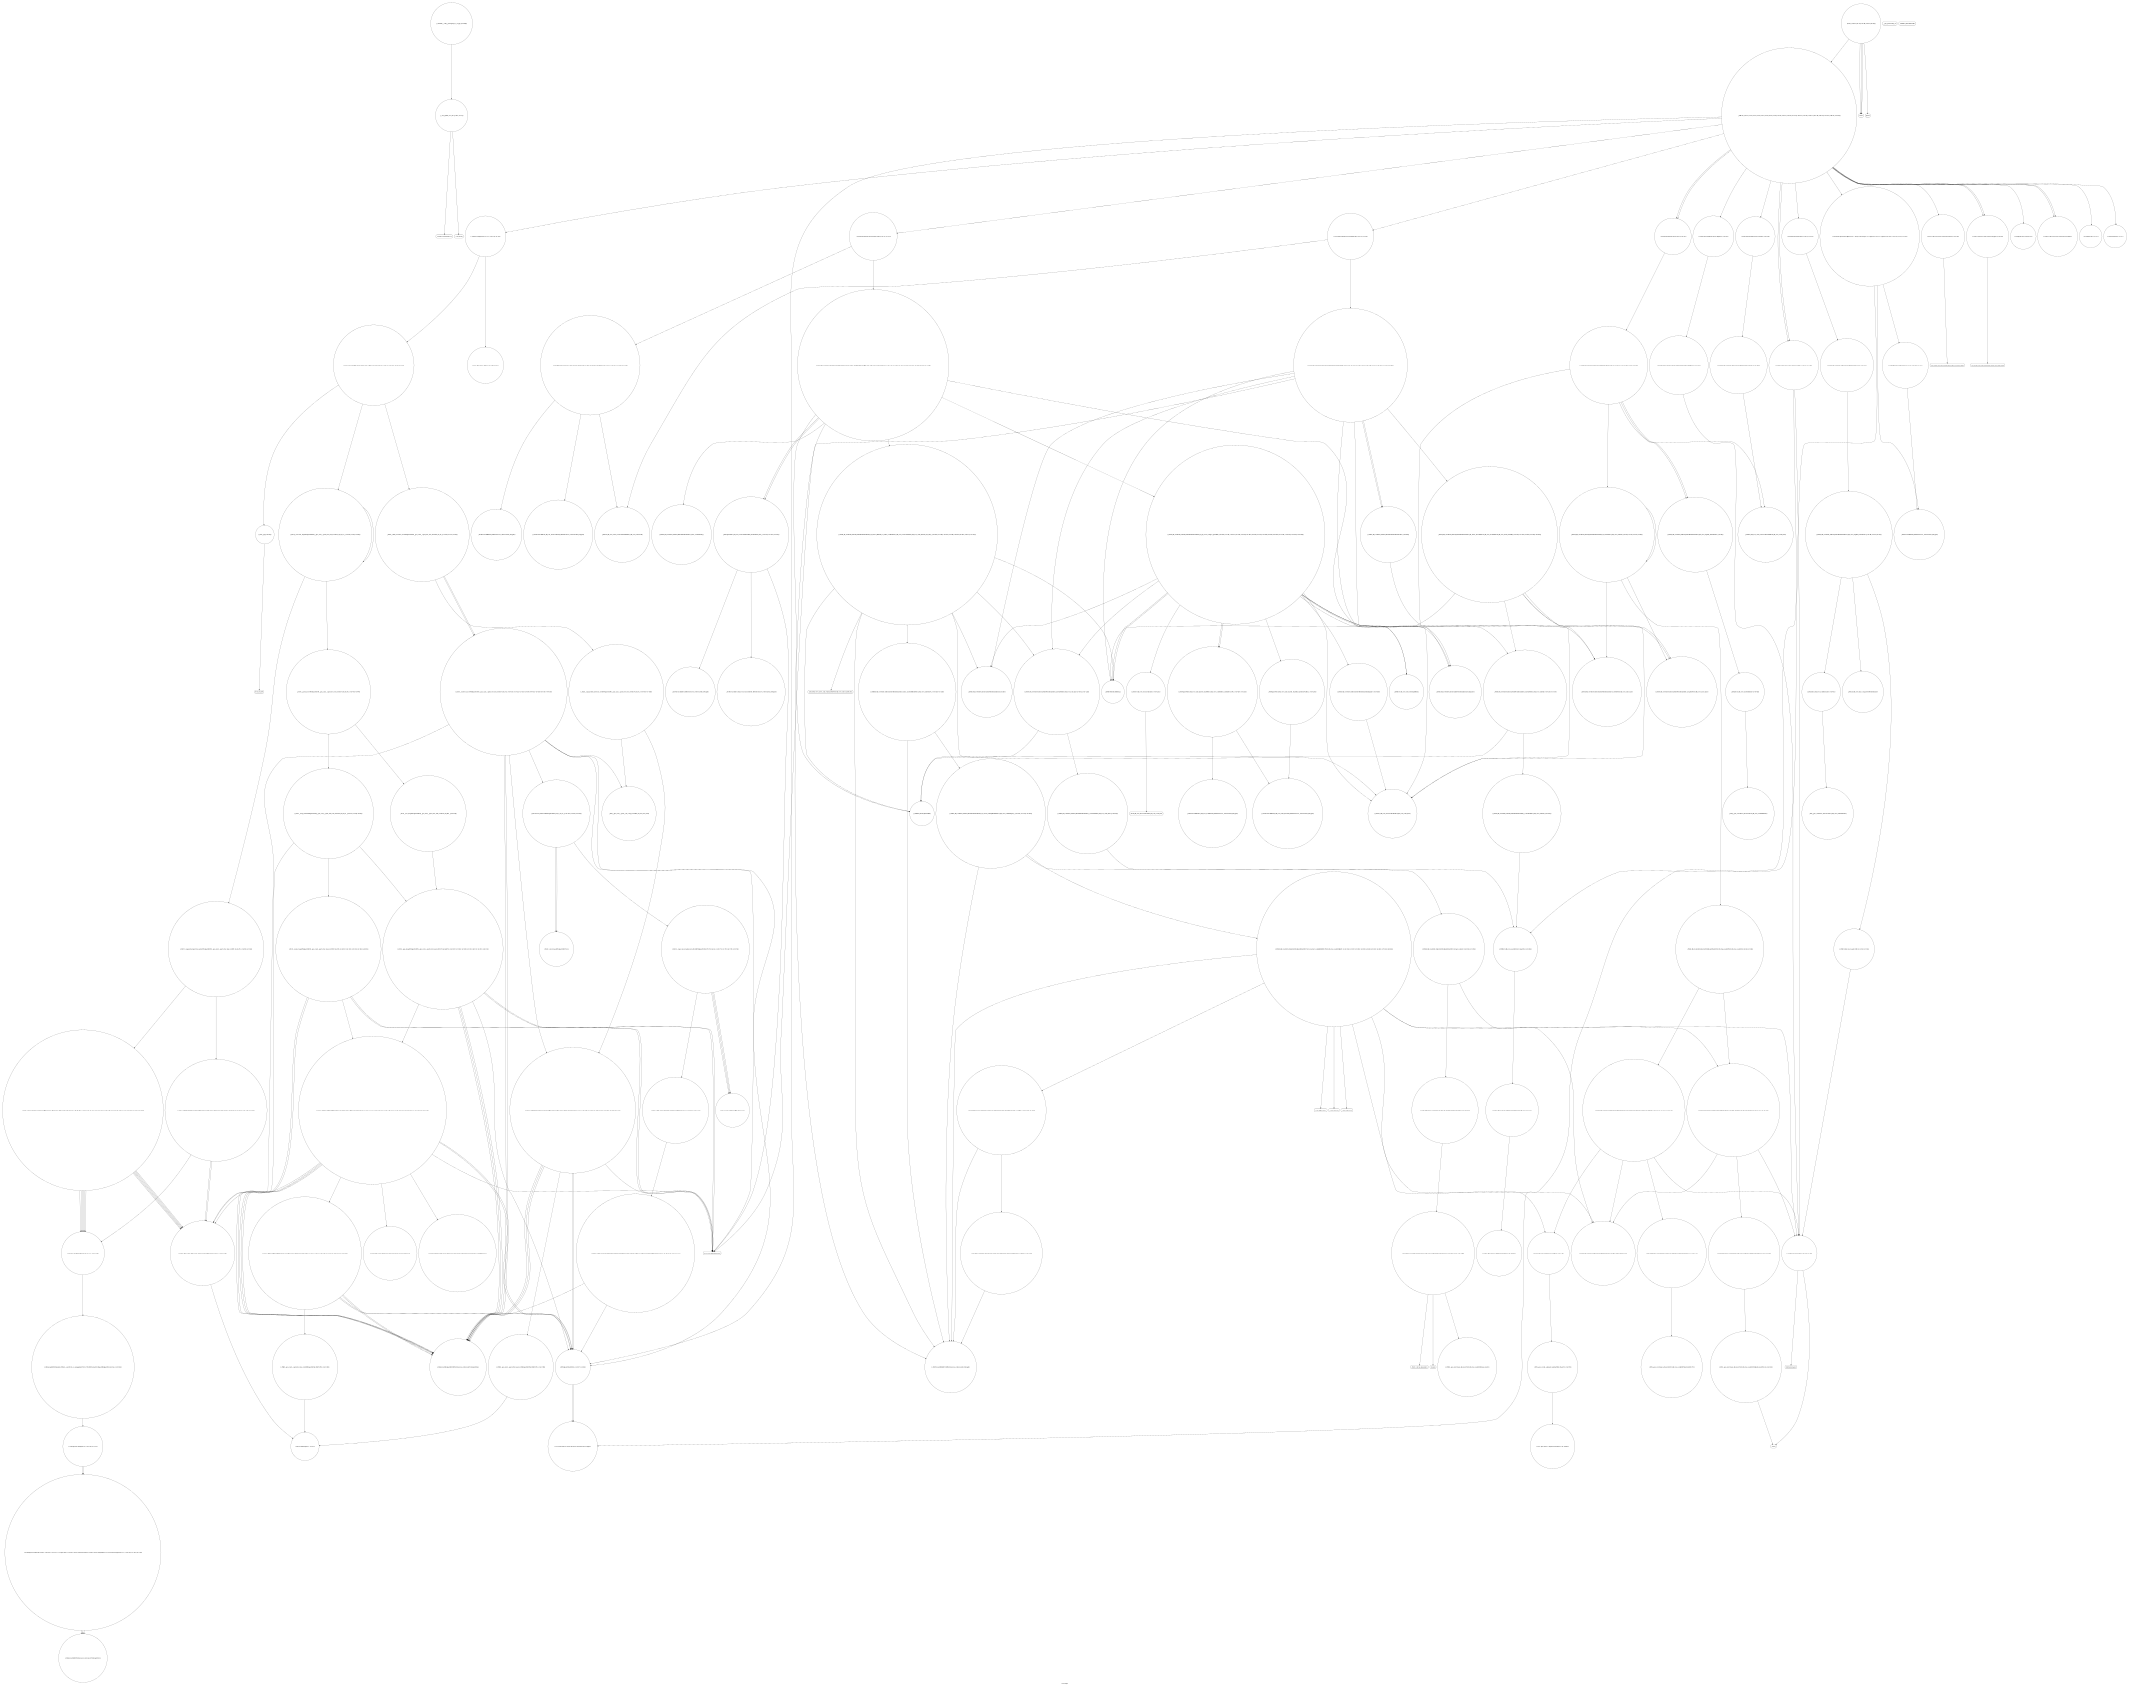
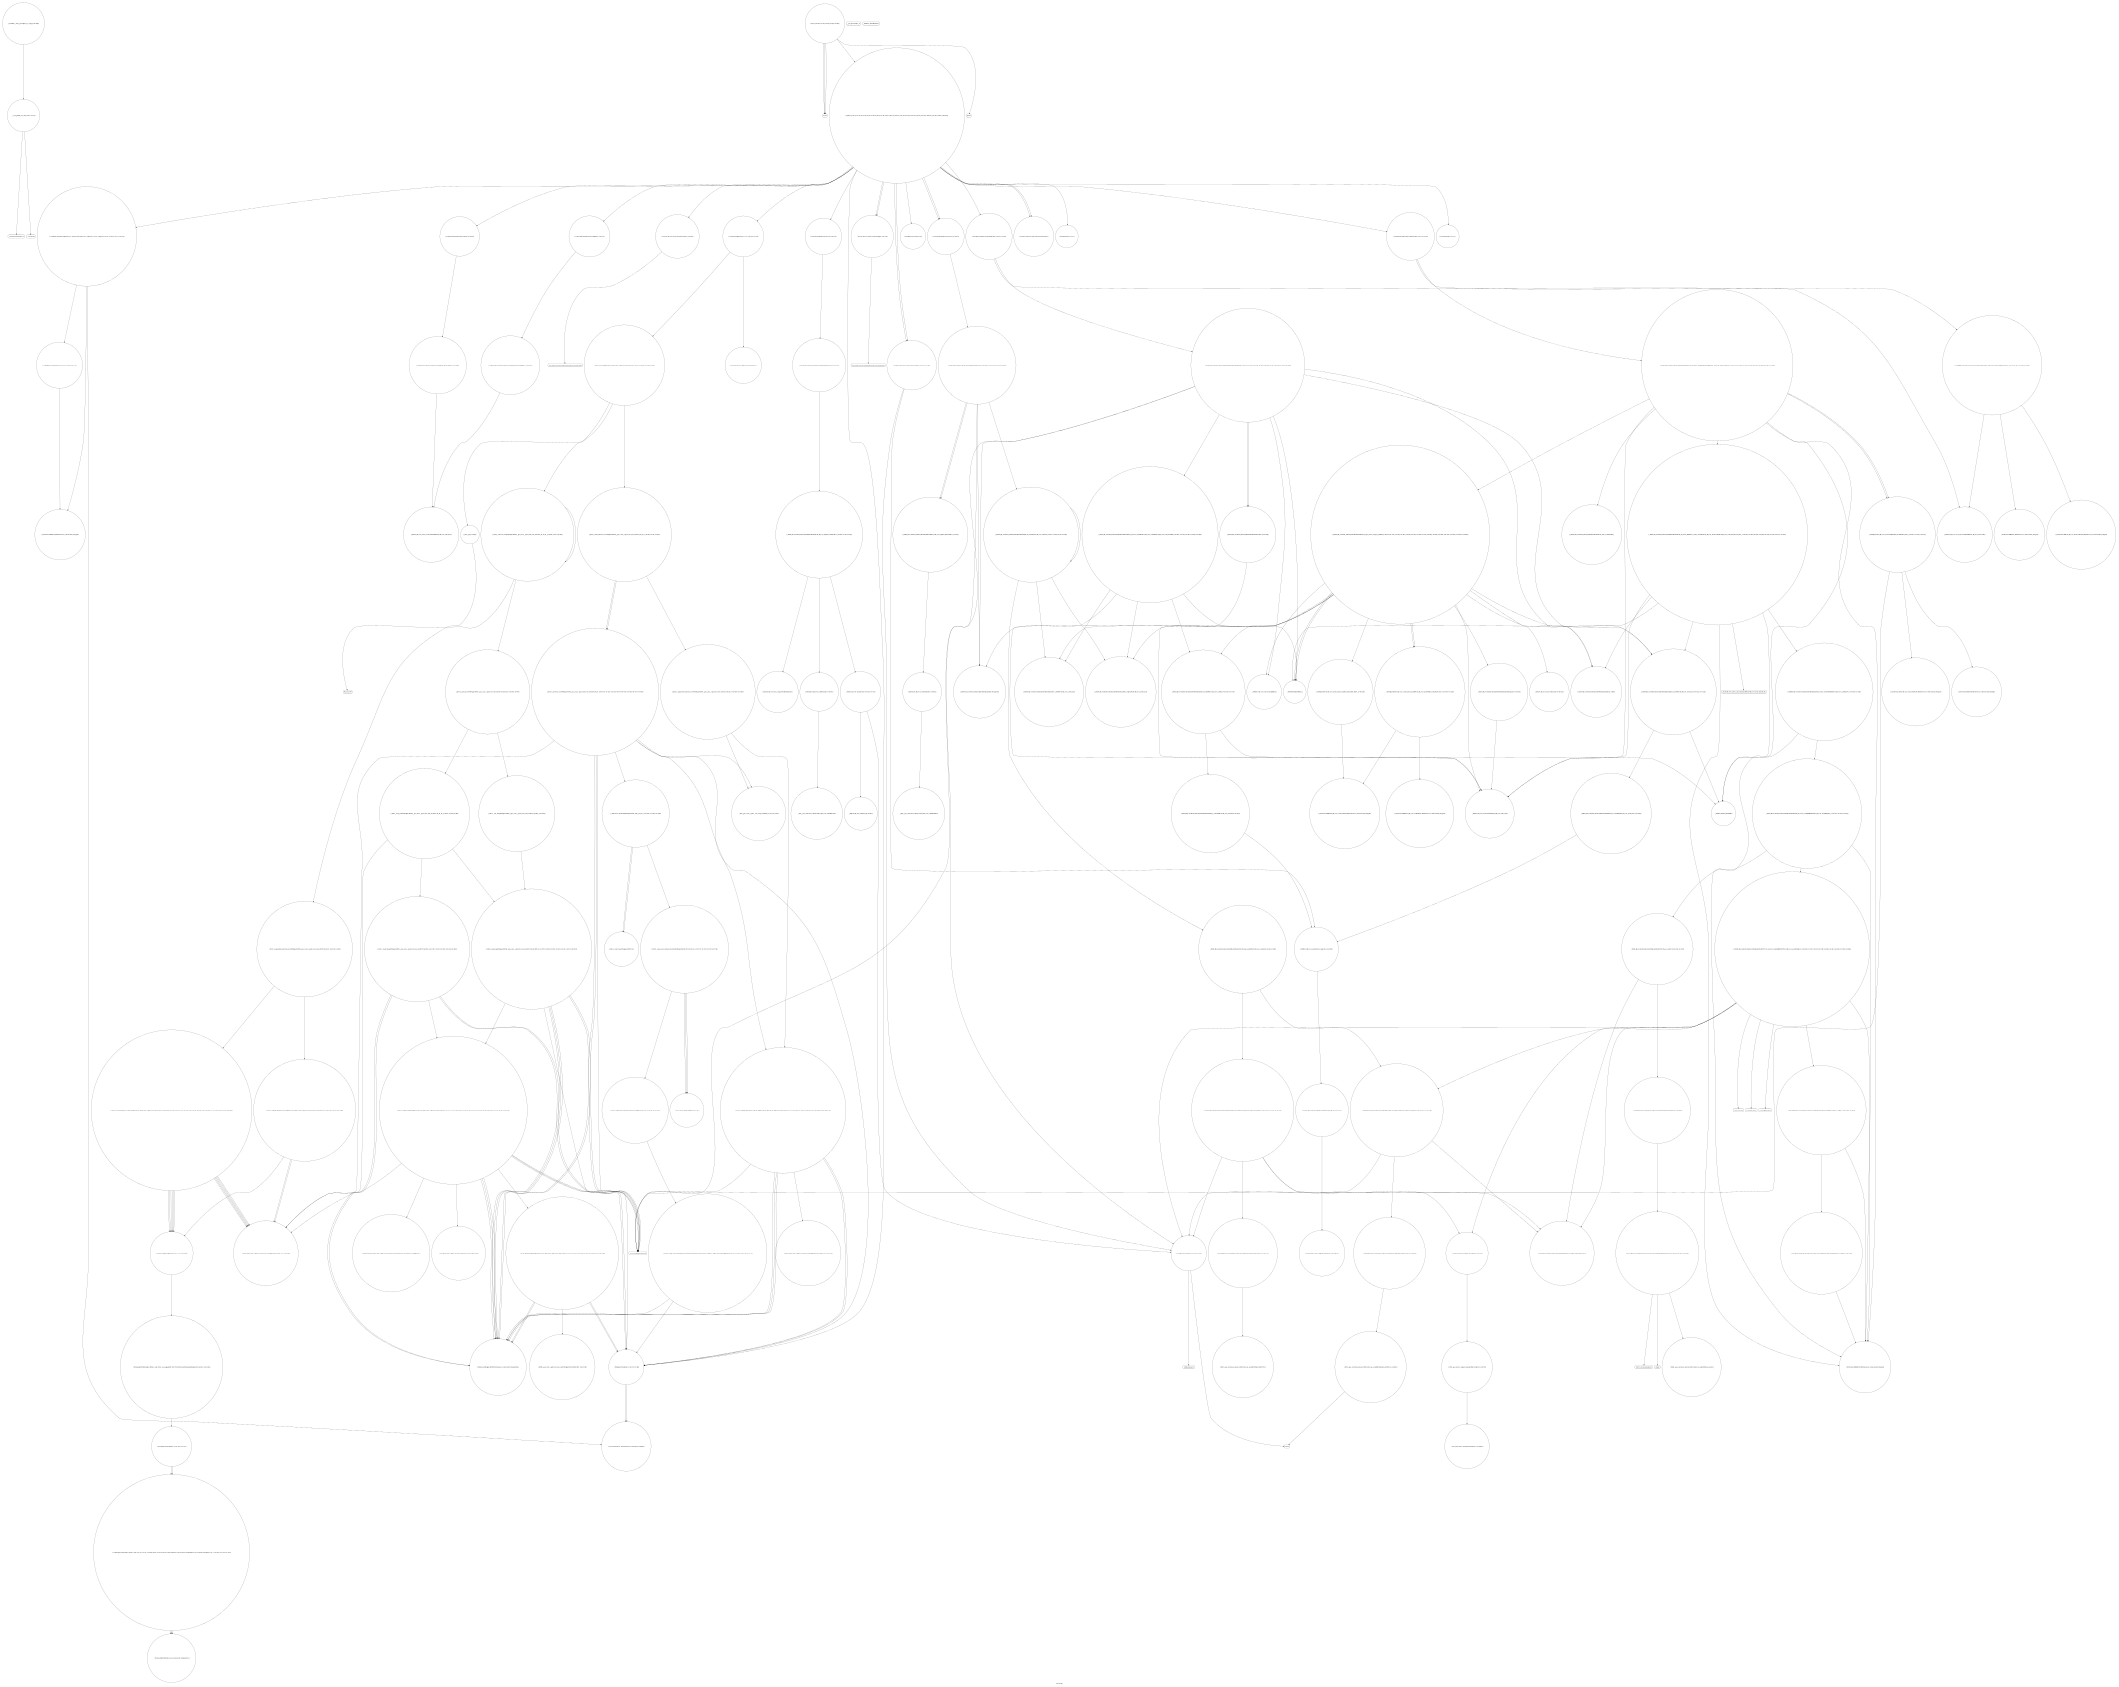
node "{_ZNSt15_Rb_tree_header8_M_resetEv}": added
node "_ZSt18_Rb_tree_decrementPSt18_Rb_tree_node_base": removed
node "{_ZStltIiiEbRKSt4pairIT_T0_ES5_}": removed
